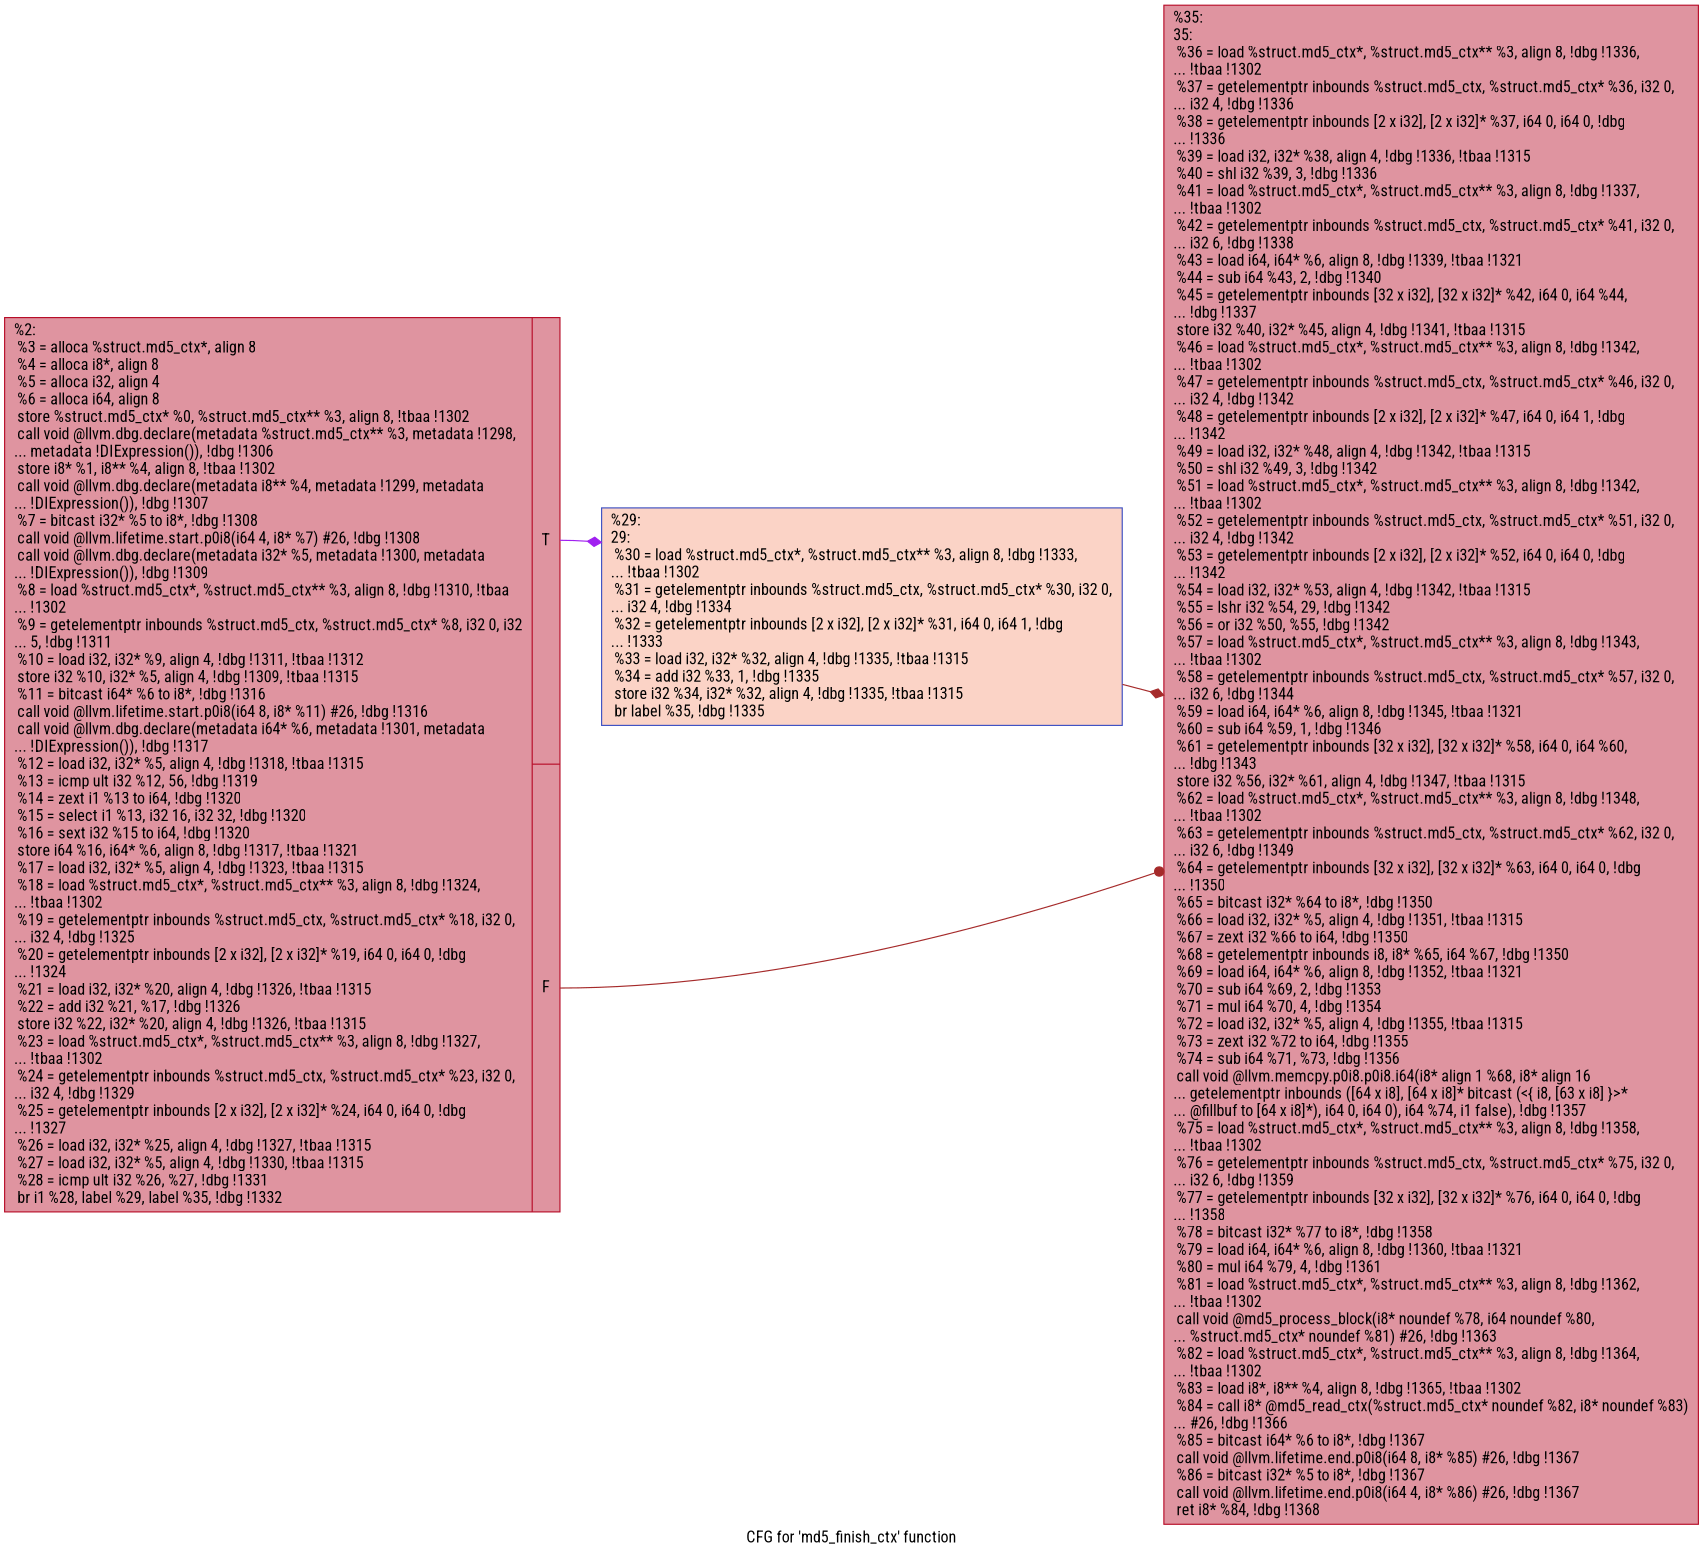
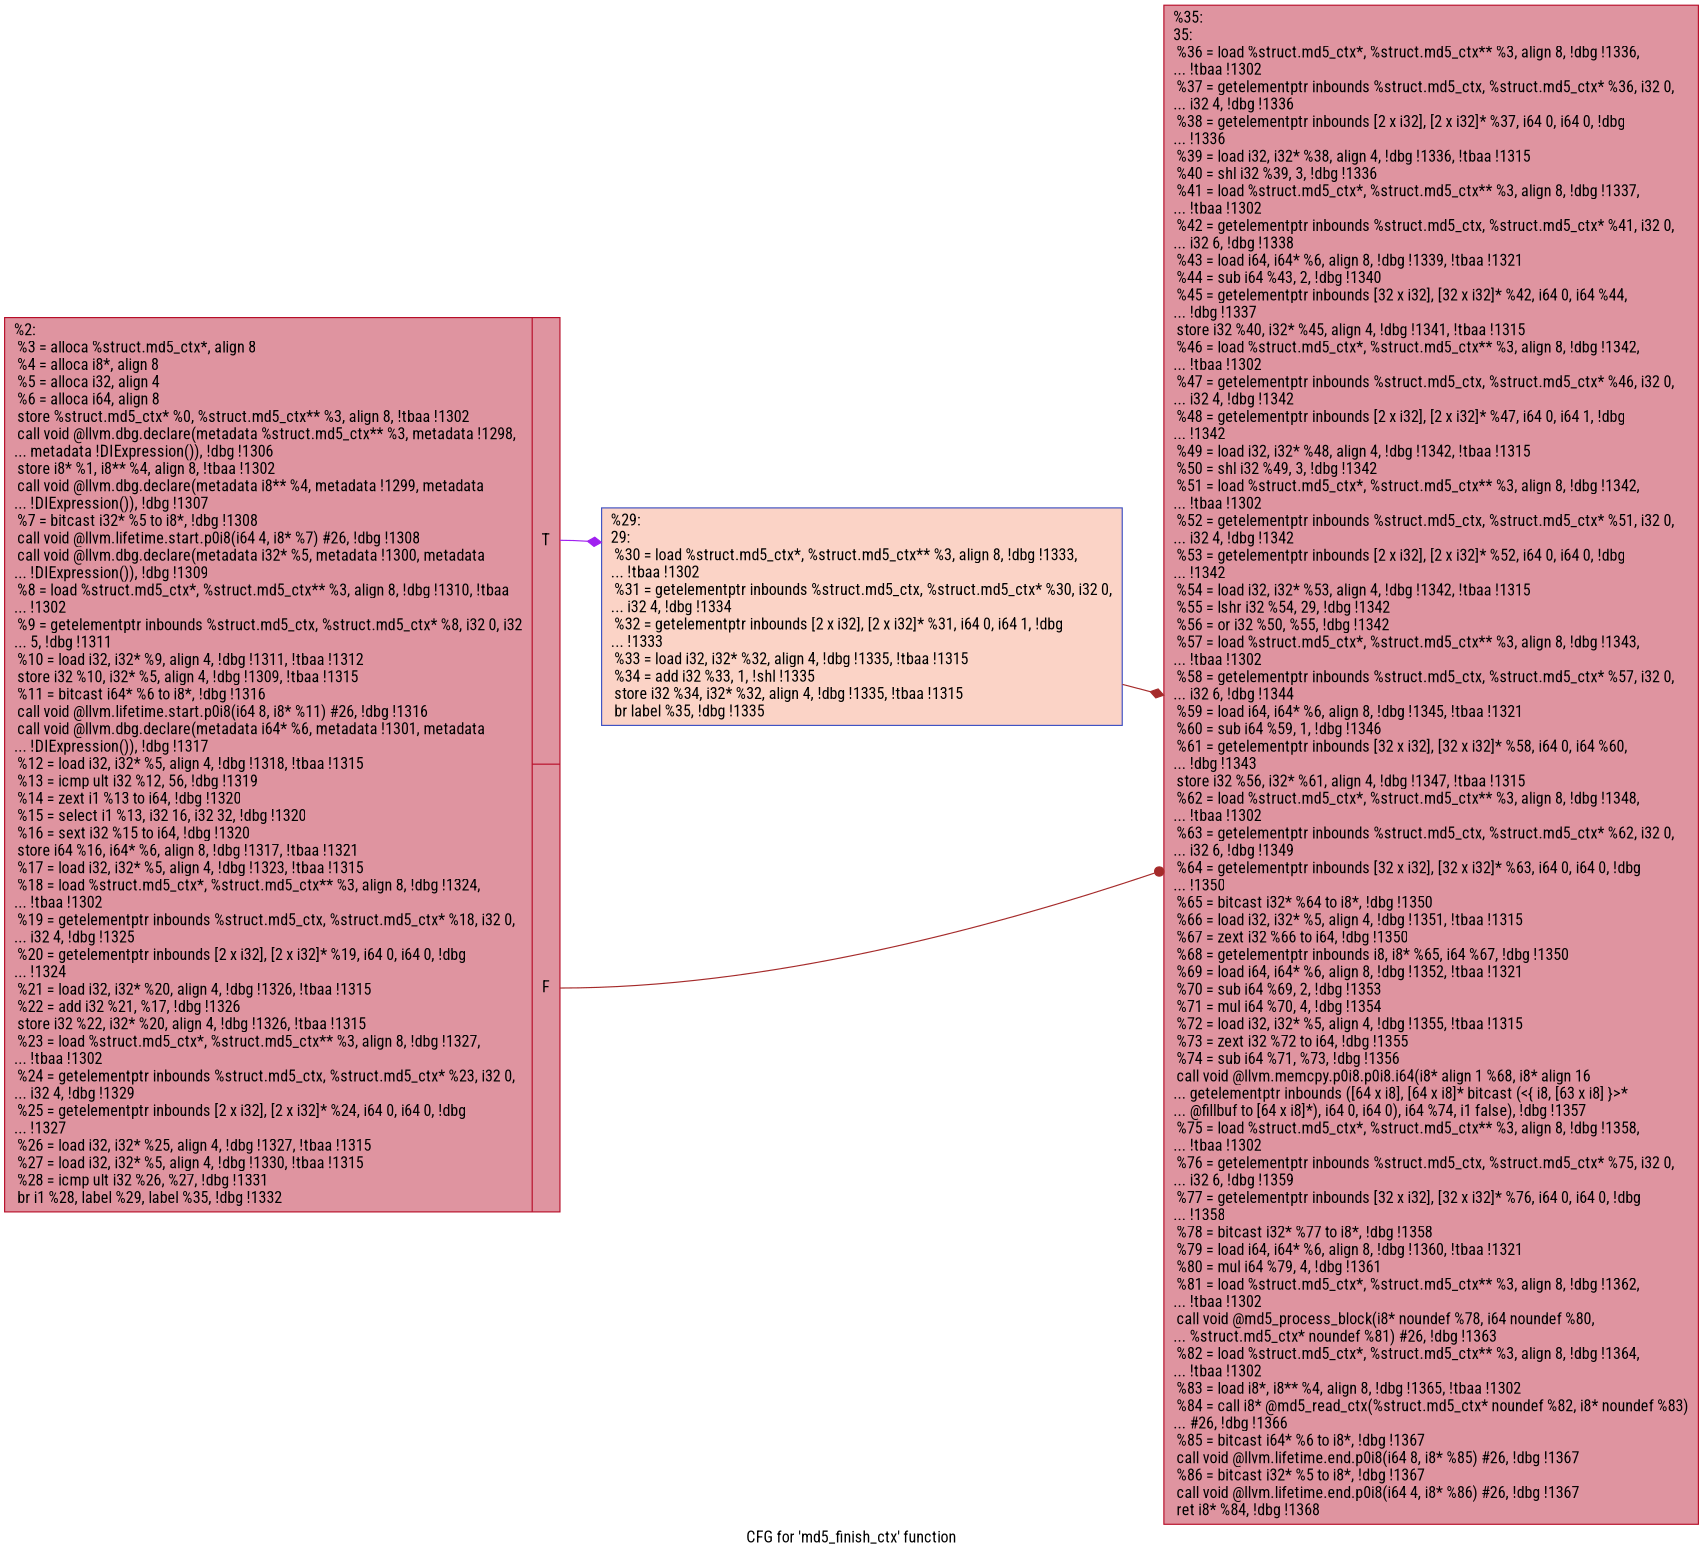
node "%29:": text "%34 = add i32 %33, 1, !dbg !1335" -> "%34 = add i32 %33, 1, !shl !1335"
